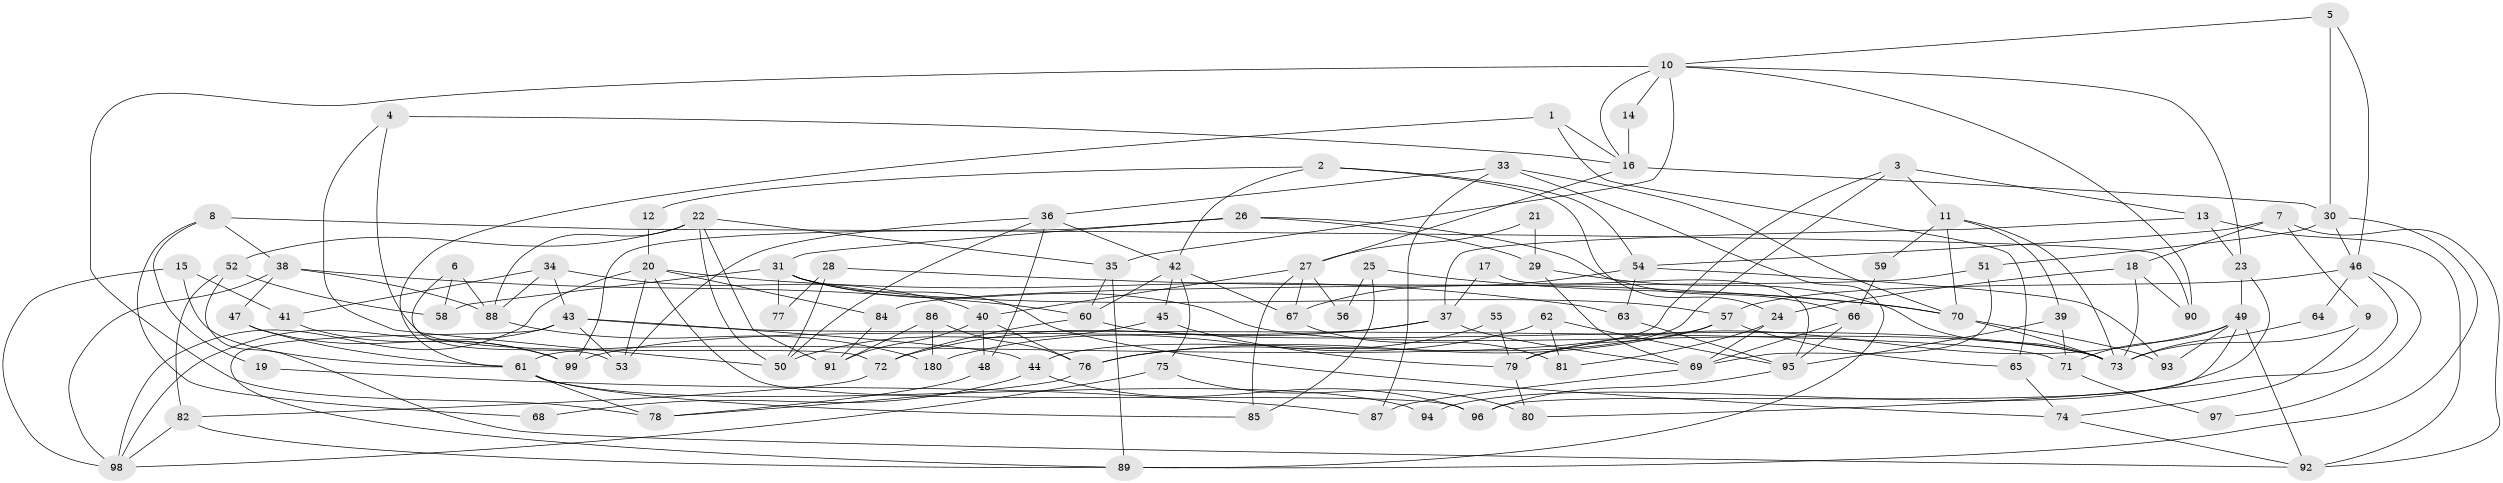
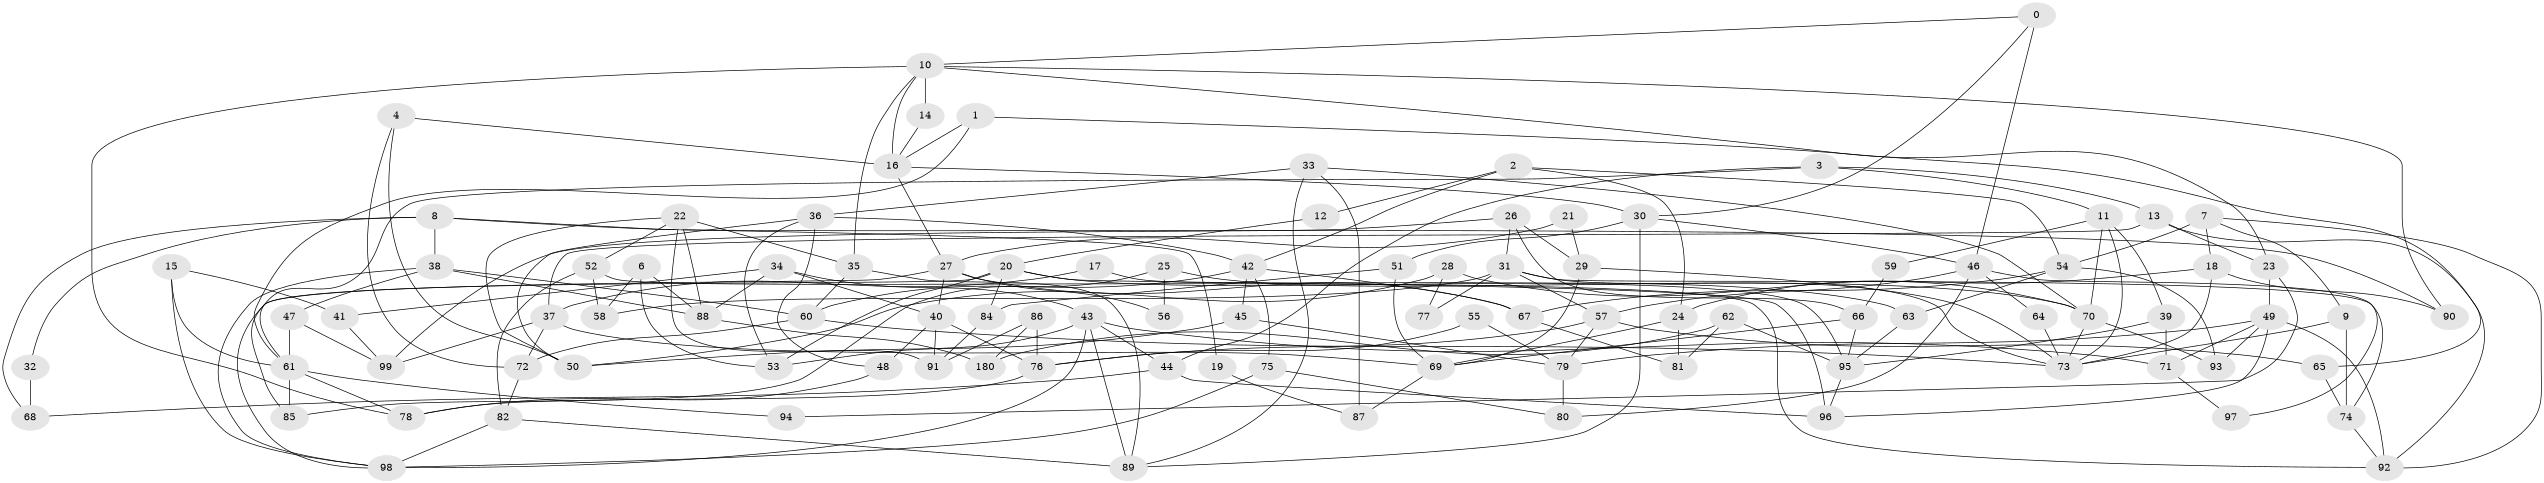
node "5": label "5" -> "0"
node "32": added
